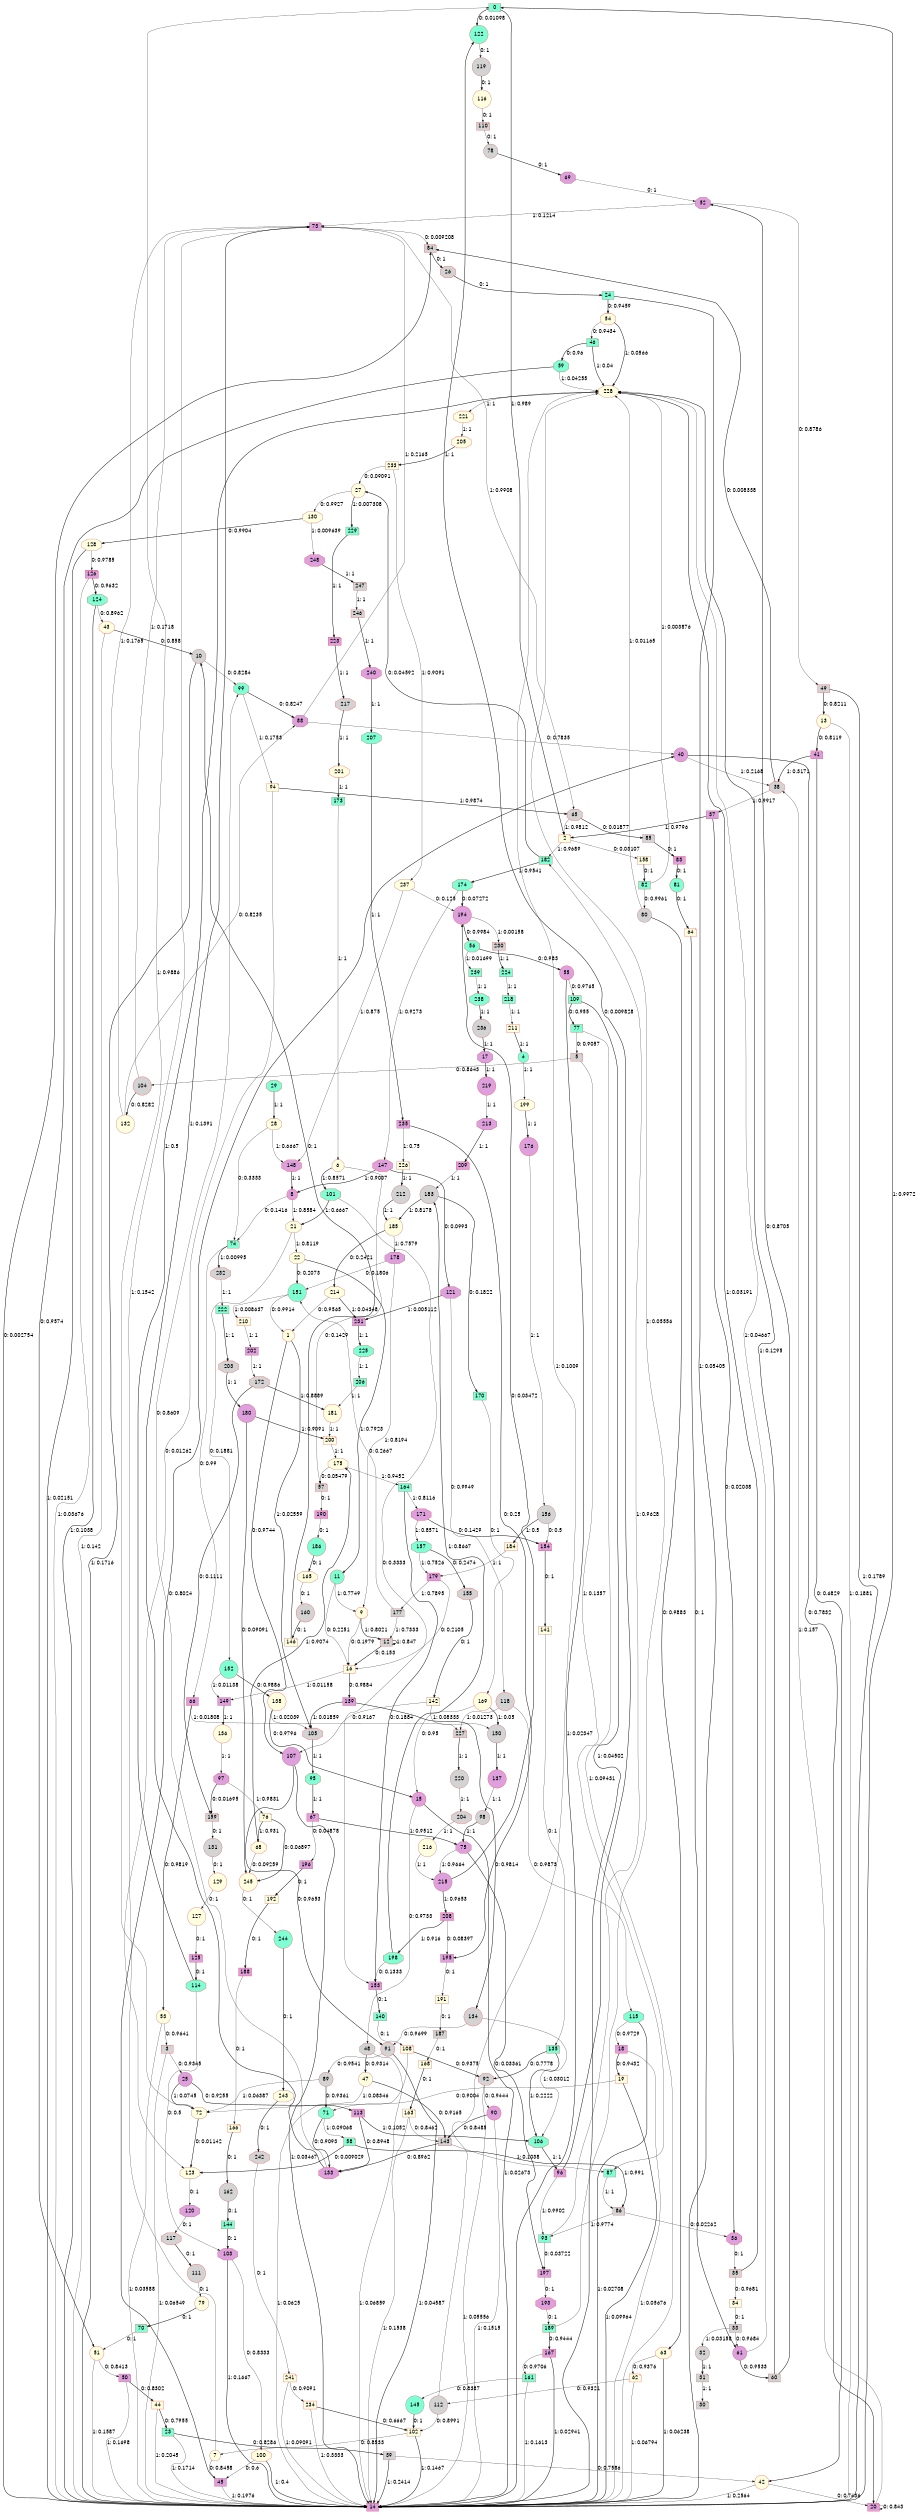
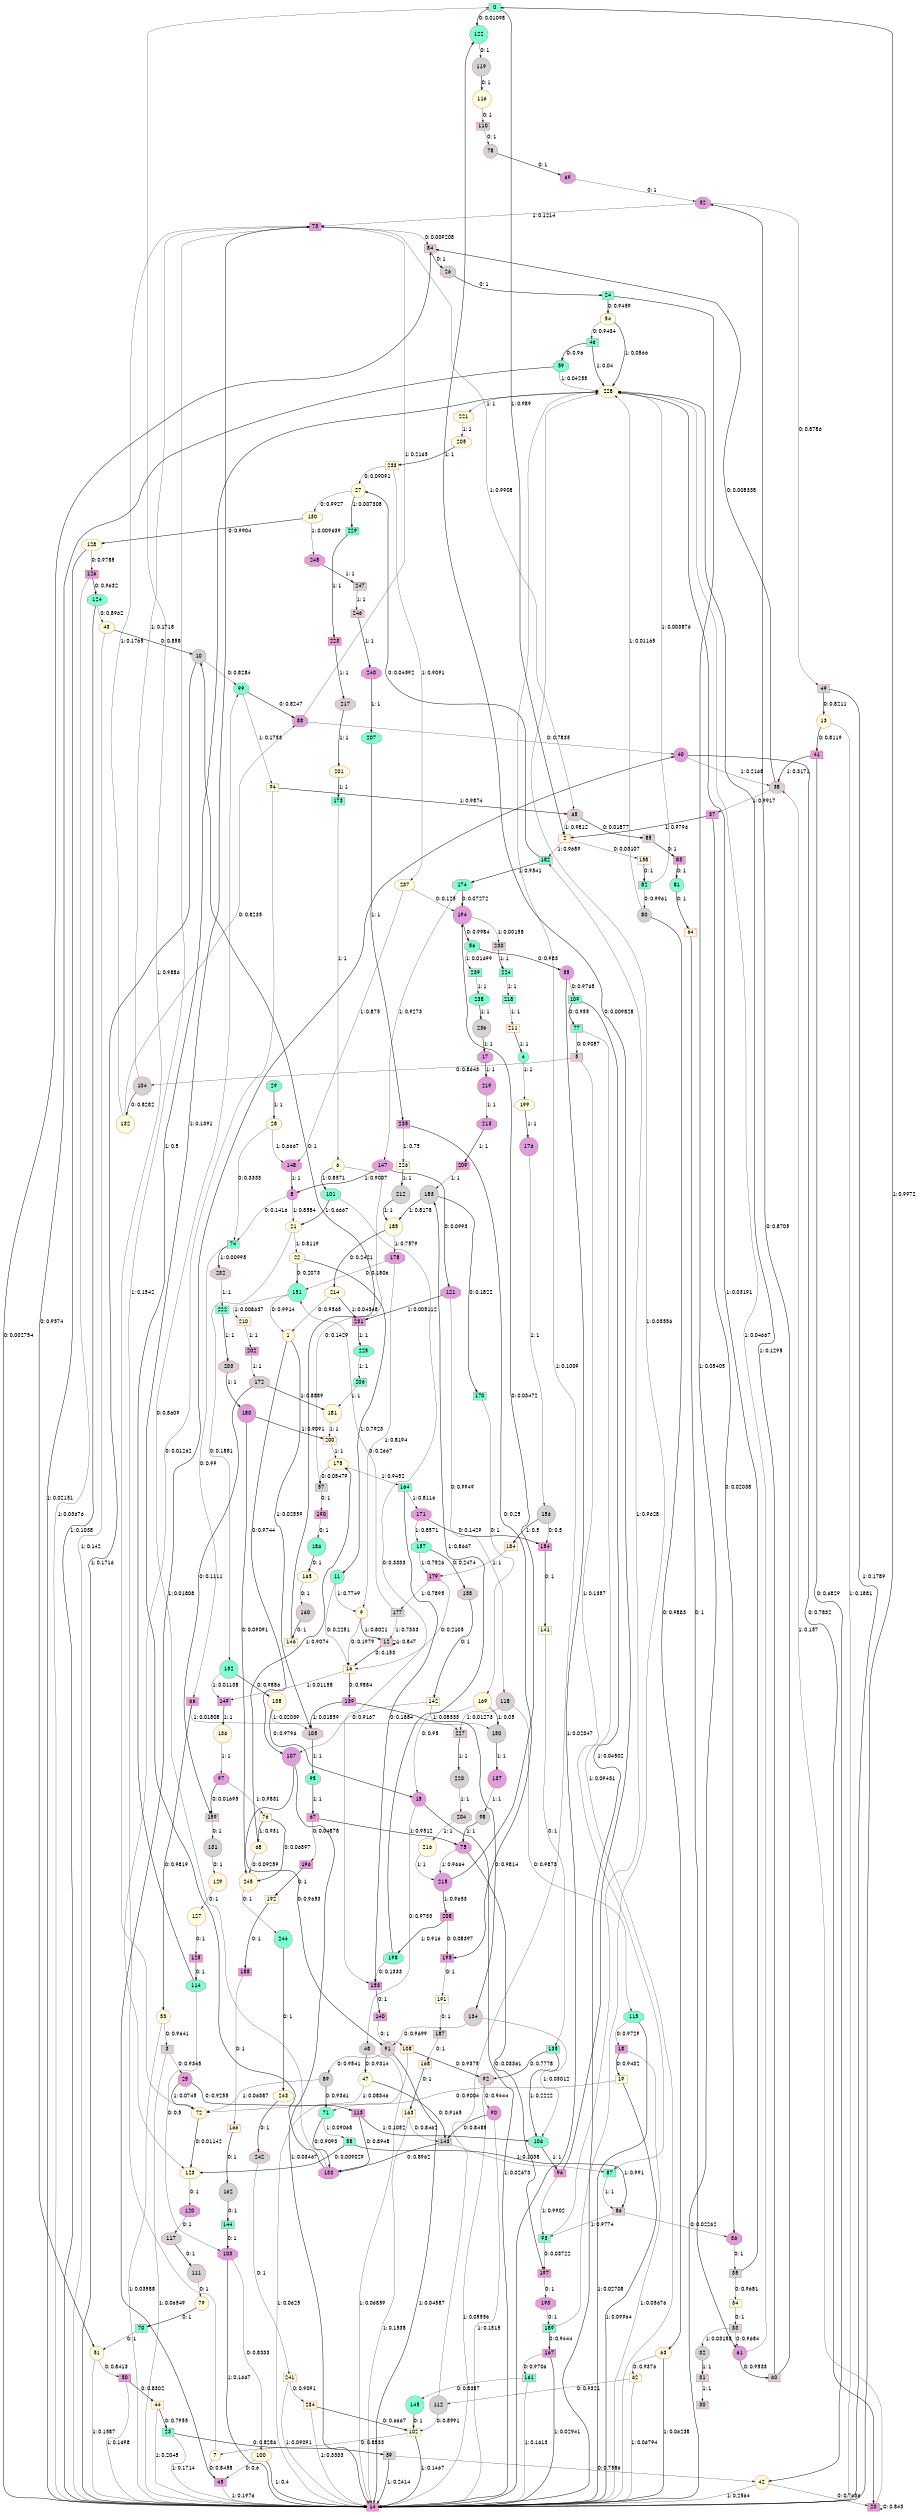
edge "45" -> "40": label "0: 0.8024   " -> "1: 0.01808  "
node "140": fillcolor aquamarine -> plum
